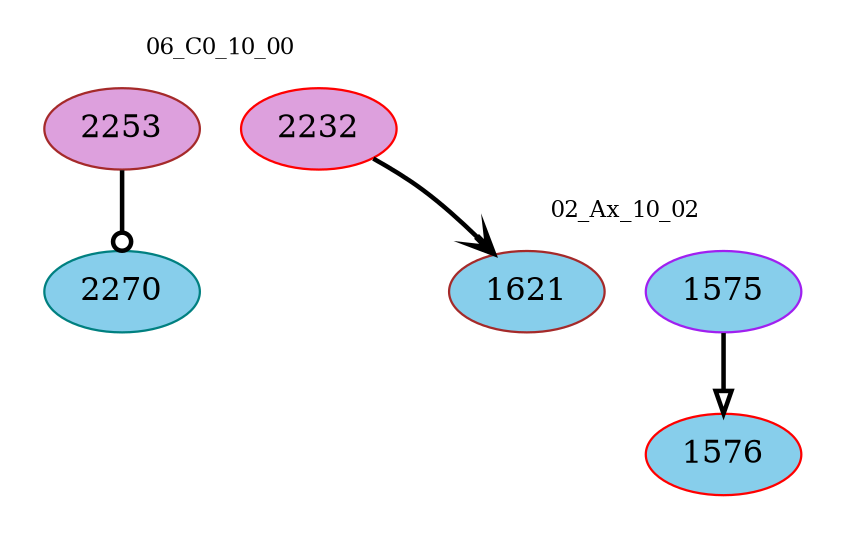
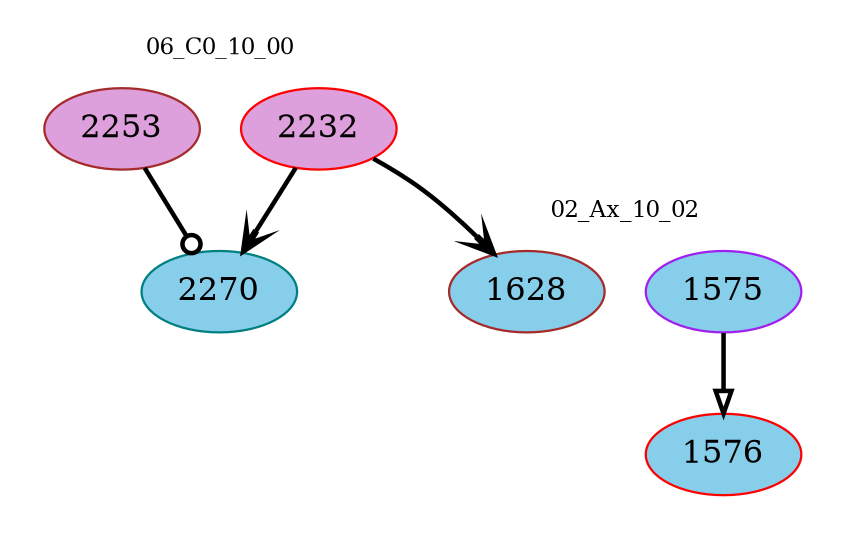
edge "2232" -> "2270": added
node "1621": label "1621" -> "1628"
